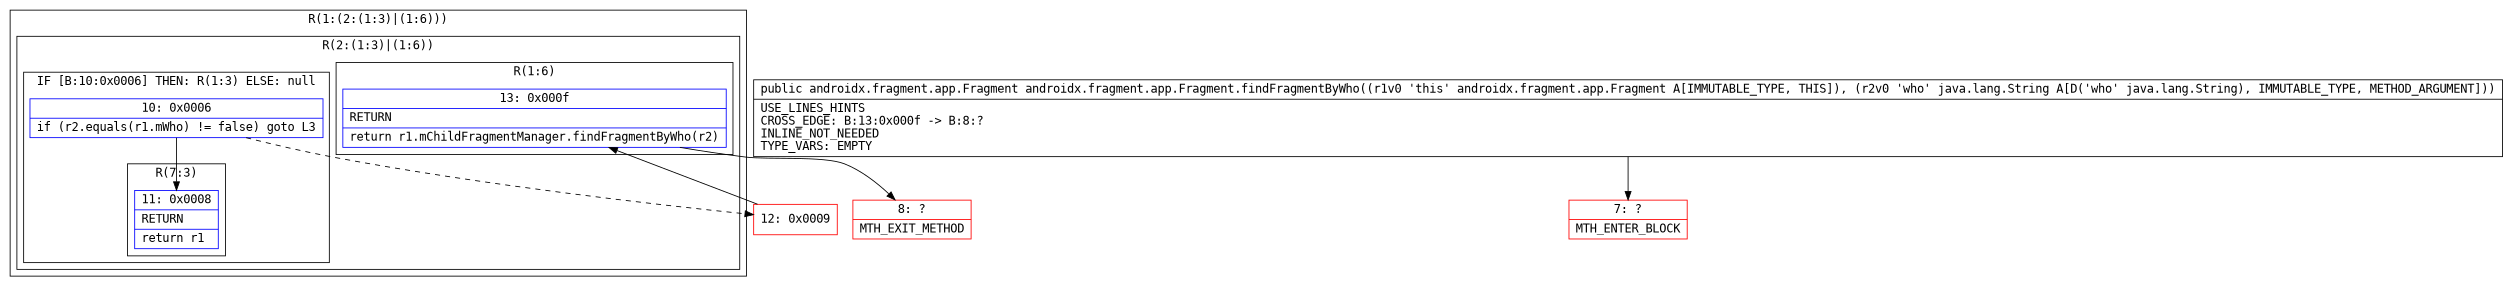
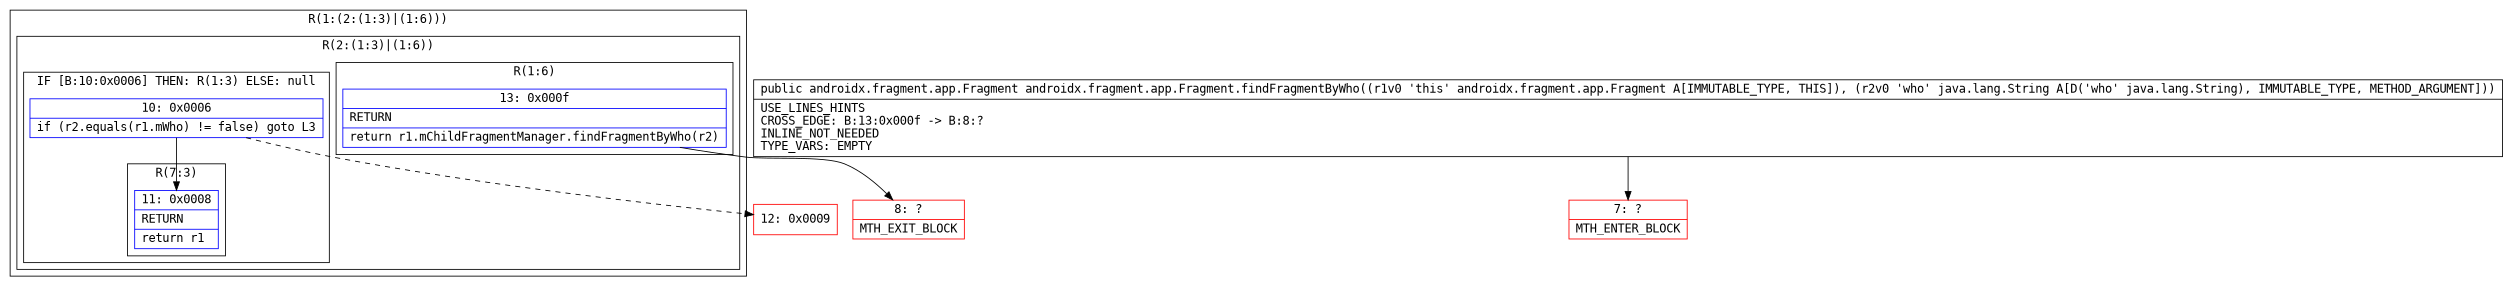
edge "12: 0x0009" -> "13: 0x000f": removed
node "8: ?": text "MTH_EXIT_METHOD" -> "MTH_EXIT_BLOCK"
